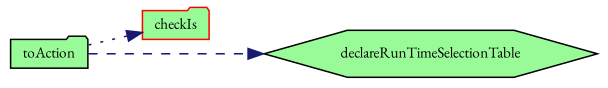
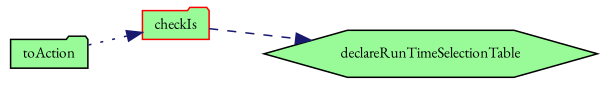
edge "toAction" -> "declareRunTimeSelectionTable": now "checkIs" -> "declareRunTimeSelectionTable"
